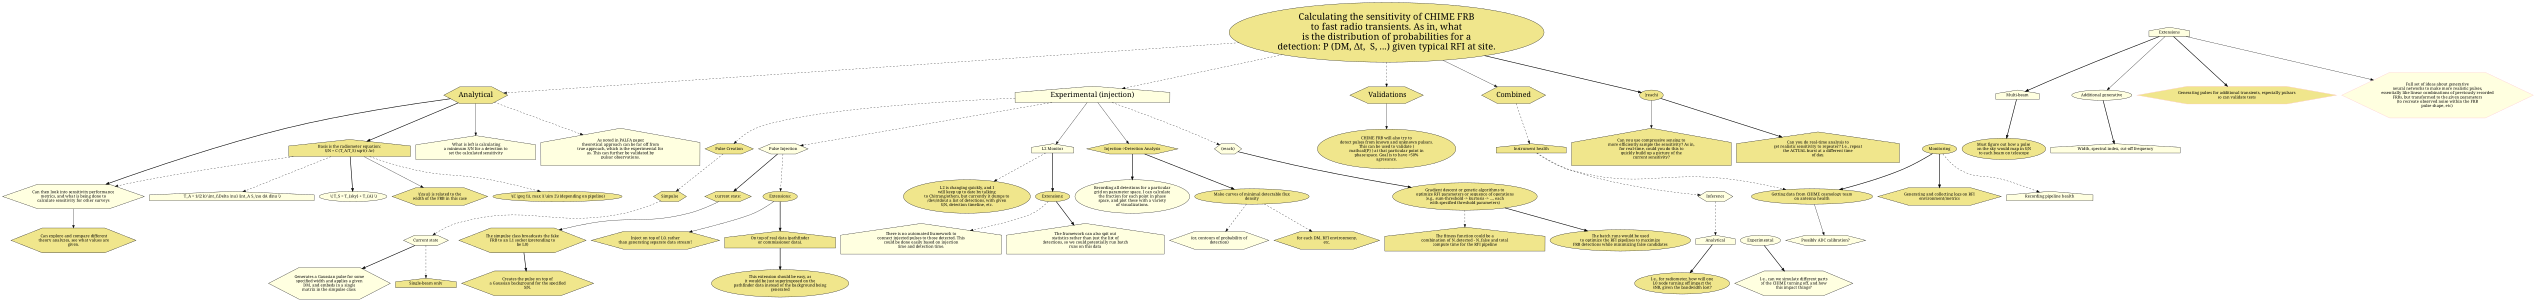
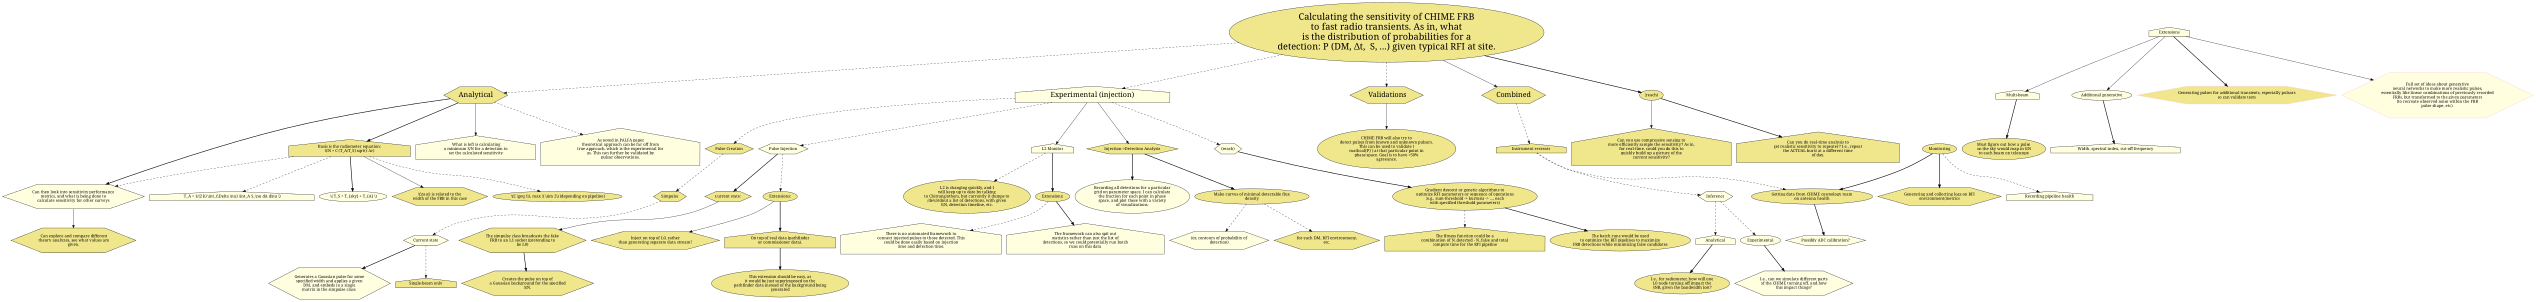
edge "Extensions" -> "Multi-beam": style bold -> solid
node "Instrument health": label "Instrument health" -> "Instrument recreate"
edge "Inference" -> "Experimental": added
edge "Getting data from CHIME cosmology team on antenna health" -> "Possibly ADC calibration?": style solid -> bold
